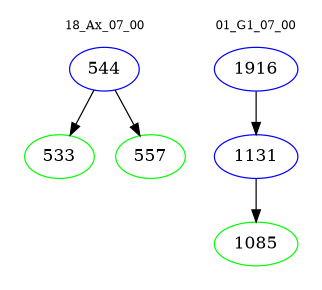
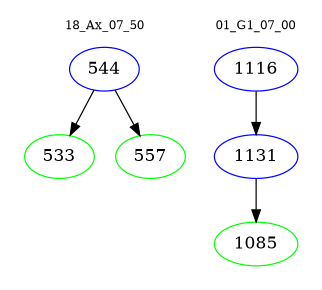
cluster "18_Ax_07_00": label "18_Ax_07_00" -> "18_Ax_07_50"
node "1916": label "1916" -> "1116"
